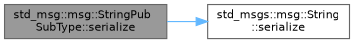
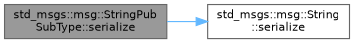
node "std_msg::msg::StringPub SubType::serialize": label "std_msg::msg::StringPub SubType::serialize" -> "std_msgs::msg::StringPub SubType::serialize"
